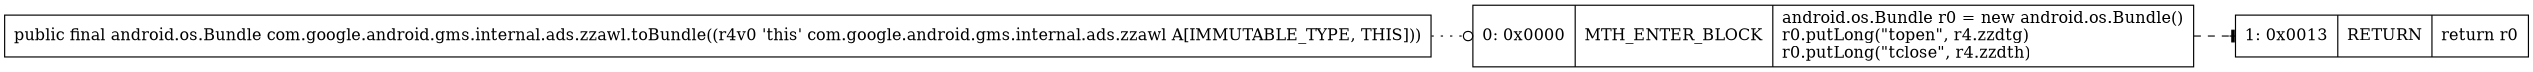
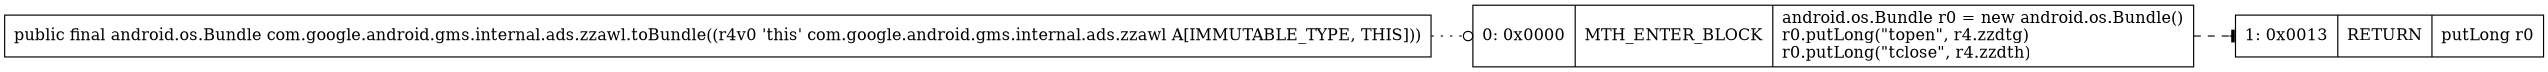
node "1: 0x0013": text "return r0" -> "putLong r0"
